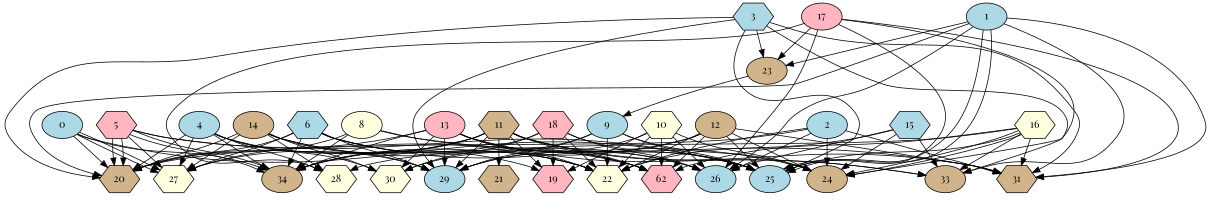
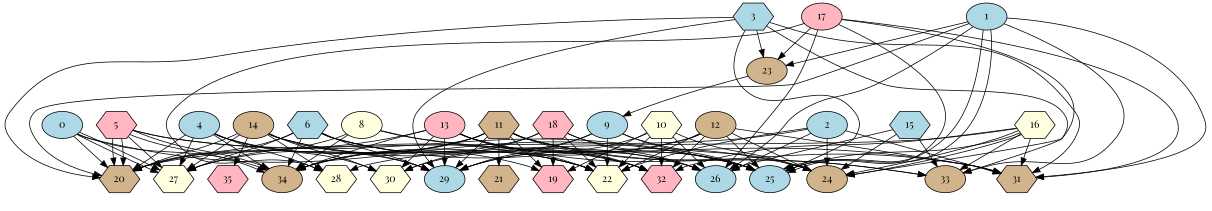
edge "15" -> "22": removed
node "35": added
node "62": label "62" -> "32"
